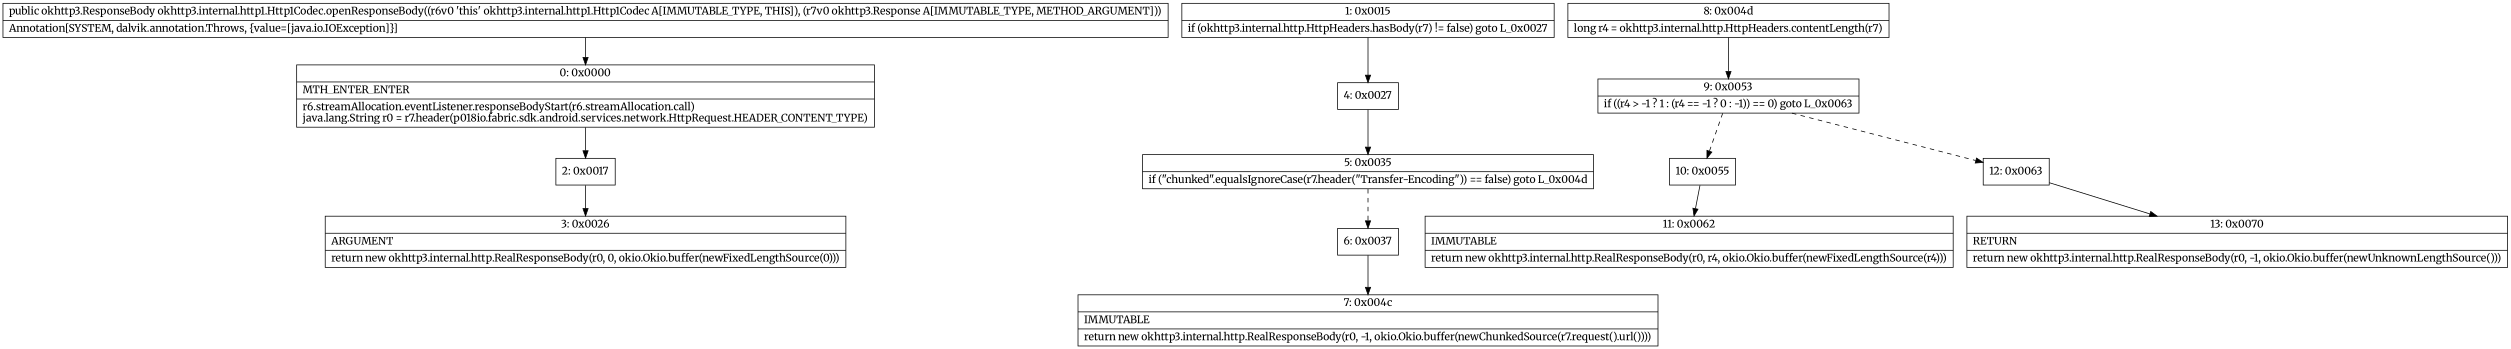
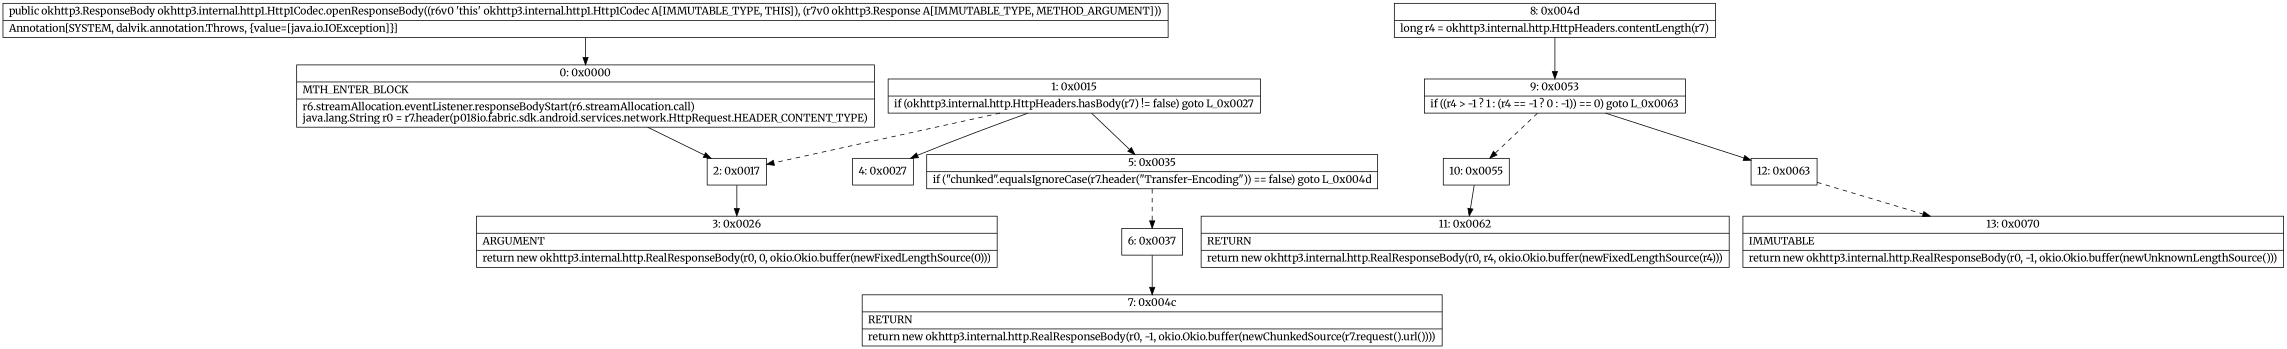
node "0: 0x0000": text "MTH_ENTER_ENTER" -> "MTH_ENTER_BLOCK"
edge "4: 0x0027" -> "5: 0x0035": now "1: 0x0015" -> "5: 0x0035"
edge "9: 0x0053" -> "12: 0x0063": style dashed -> solid
edge "1: 0x0015" -> "2: 0x0017": added
edge "12: 0x0063" -> "13: 0x0070": style solid -> dashed
node "11: 0x0062": text "IMMUTABLE" -> "RETURN"
node "13: 0x0070": text "RETURN" -> "IMMUTABLE"
node "7: 0x004c": text "IMMUTABLE" -> "RETURN"
